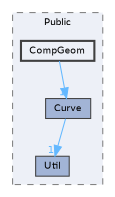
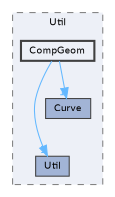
cluster "Public": label "Public" -> "Util"
edge "Curve" -> "Util": now "CompGeom" -> "Util"
